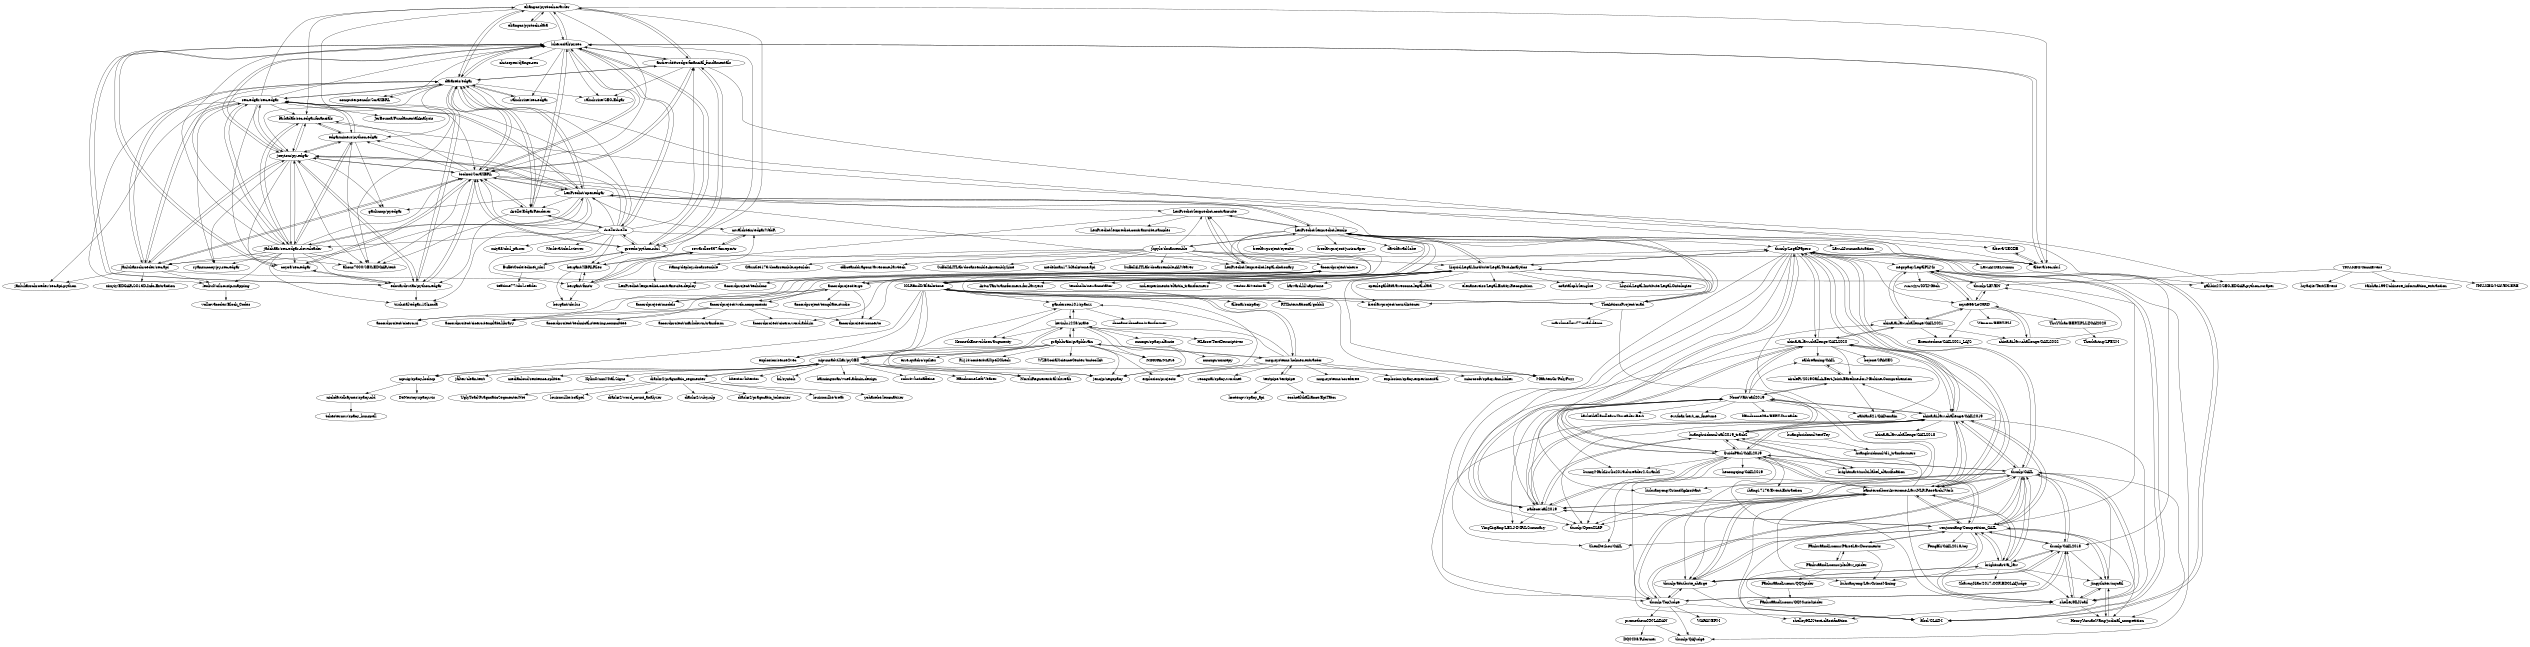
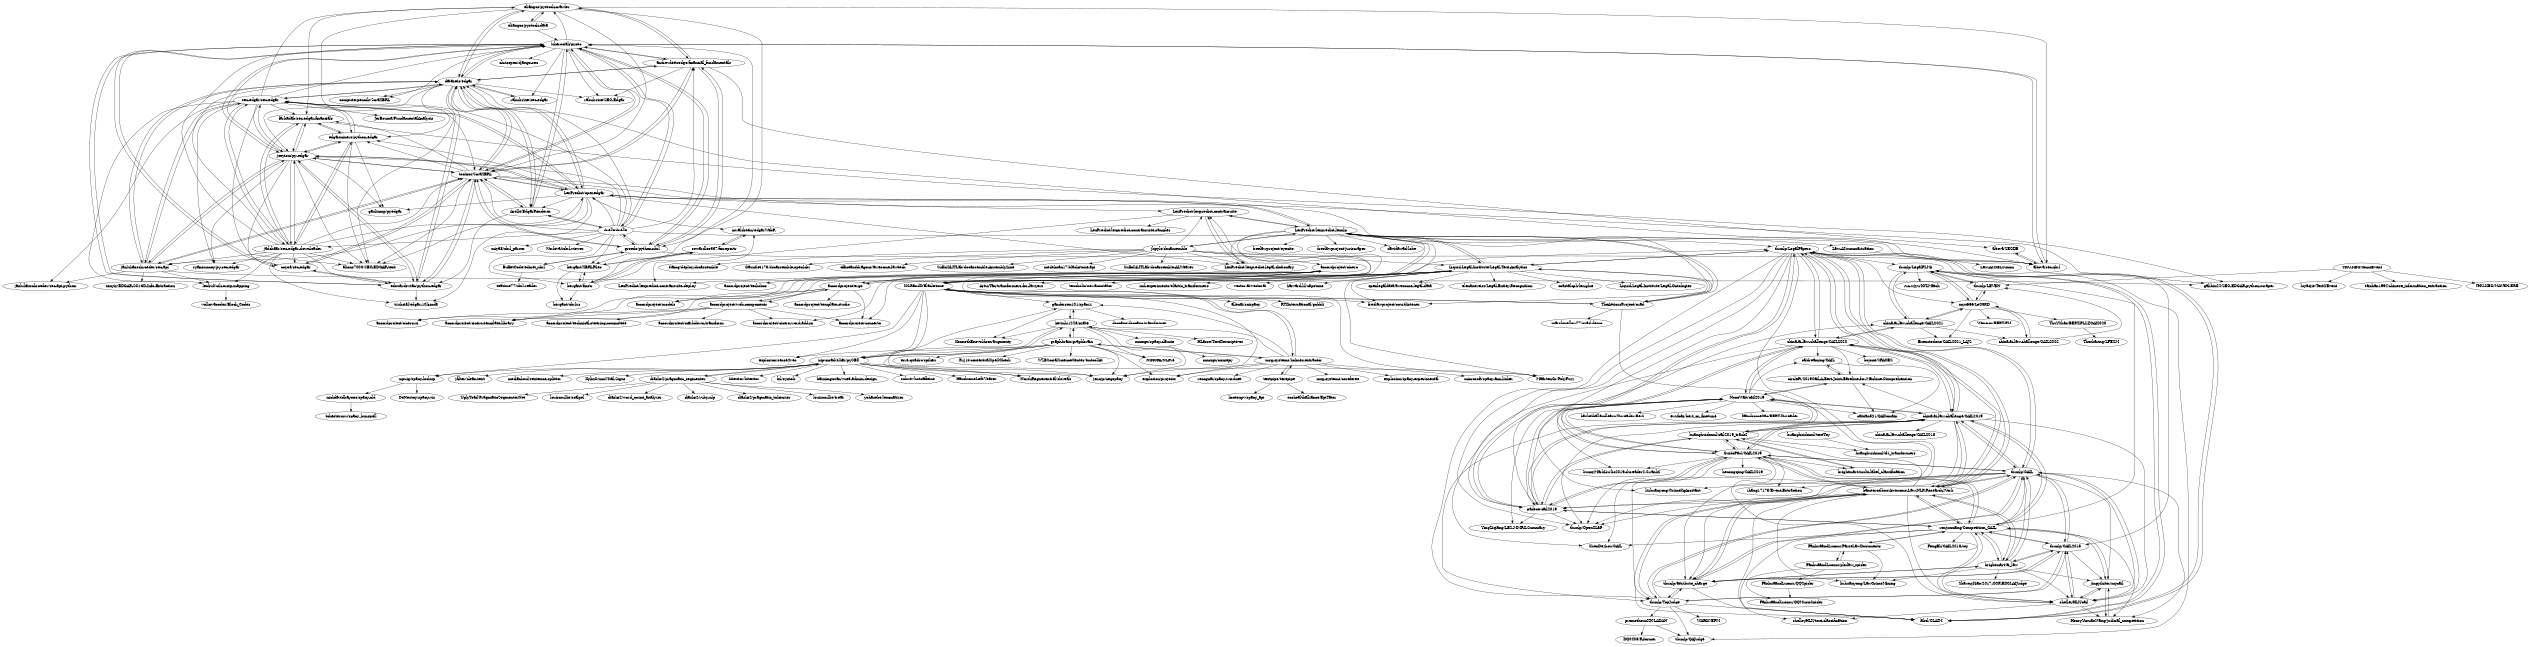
edge "eliangcs/pystock-crawler" -> "lukerosiak/pysec": now "eliangcs/pystock-data" -> "lukerosiak/pysec"
edge "LexPredict/openedgar" -> "jadchaar/sec-edgar-downloader": removed
node "negspacy/LegalPLMs": label "negspacy/LegalPLMs" -> "thunlp/LegalPLMs"
edge "thunlp/CAIL" -> "renjunxiang/Competition_CAIL": now "thunlp/CAIL" -> "zhang17173/Event-Extraction"
